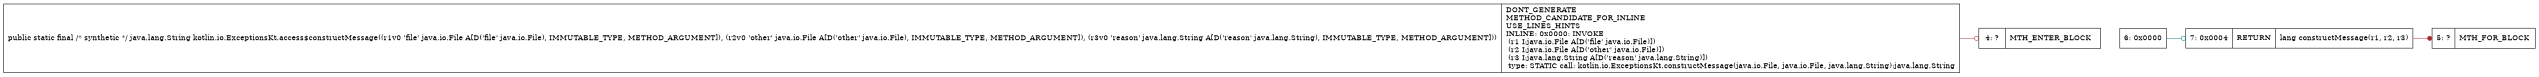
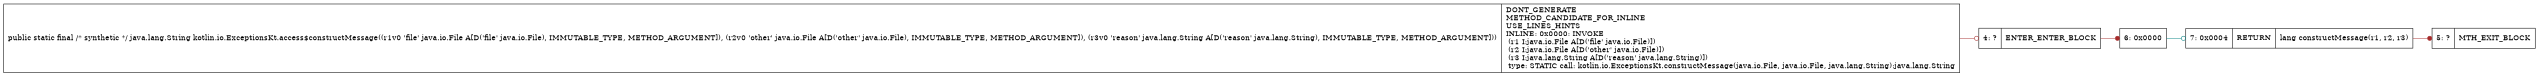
node "4: ?": text "MTH_ENTER_BLOCK" -> "ENTER_ENTER_BLOCK"
edge "4: ?" -> "6: 0x0000": added
node "5: ?": text "MTH_FOR_BLOCK" -> "MTH_EXIT_BLOCK"
